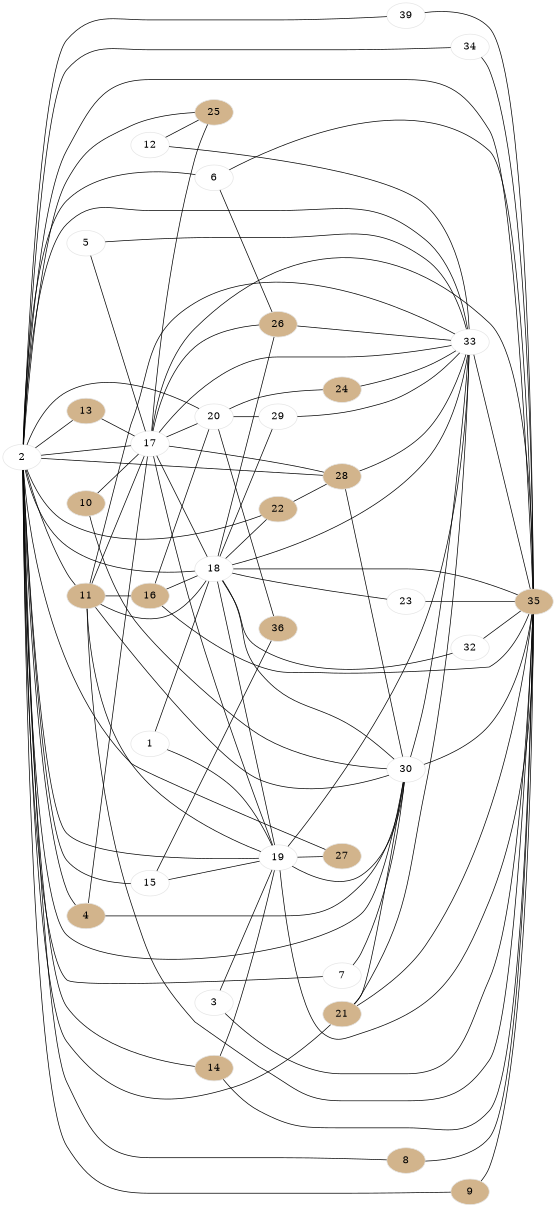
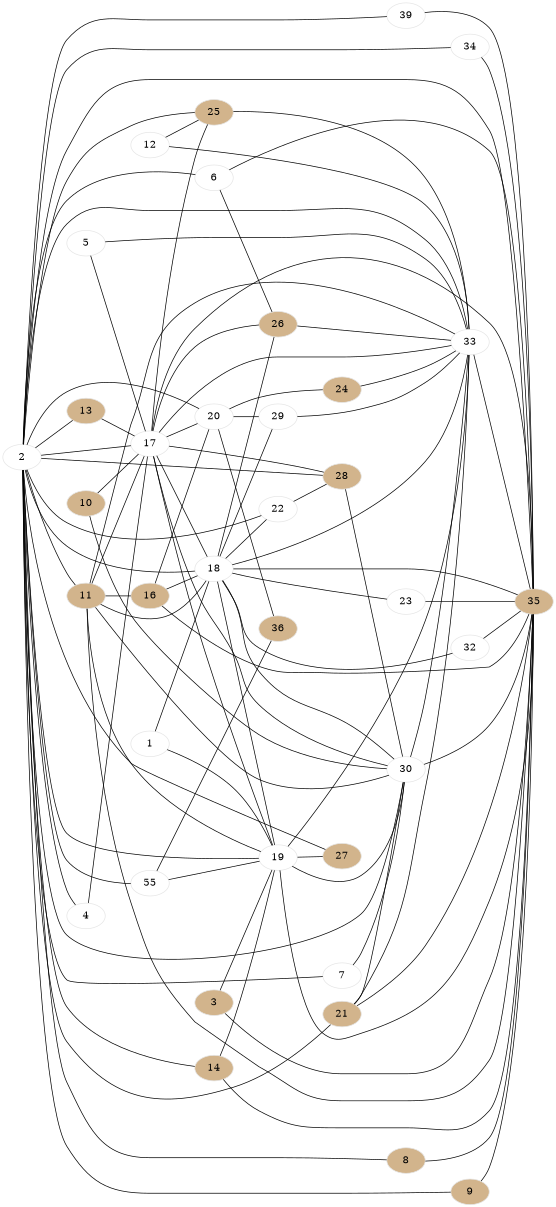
edge "33" -- "28": now "33" -- "25"
node "22": fillcolor tan -> white
node "15": label "15" -> "55"
node "4": fillcolor tan -> white
edge "30" -- "4": now "30" -- "17"
node "3": fillcolor white -> tan
